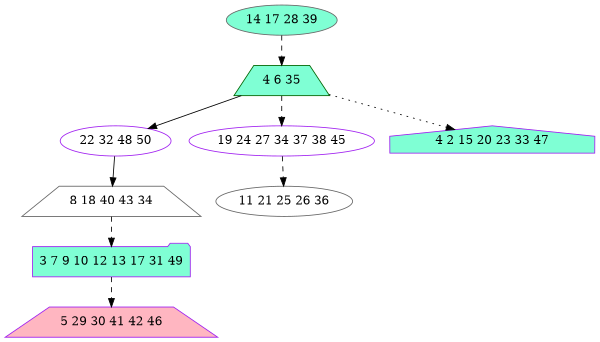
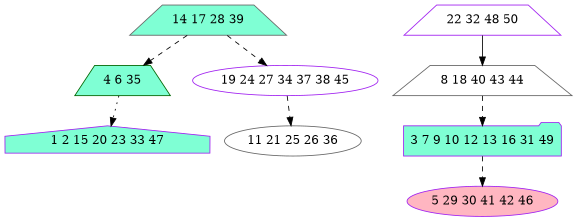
node "14 17 28 39": shape ellipse -> trapezium
edge "4 6 35" -> "19 24 27 34 37 38 45": now "14 17 28 39" -> "19 24 27 34 37 38 45"
edge "4 6 35" -> "22 32 48 50": removed
node "22 32 48 50": shape ellipse -> trapezium
node "4 2 15 20 23 33 47": label "4 2 15 20 23 33 47" -> "1 2 15 20 23 33 47"
node "8 18 40 43 34": label "8 18 40 43 34" -> "8 18 40 43 44"
node "3 7 9 10 12 13 17 31 49": label "3 7 9 10 12 13 17 31 49" -> "3 7 9 10 12 13 16 31 49"
node "5 29 30 41 42 46": shape trapezium -> ellipse
